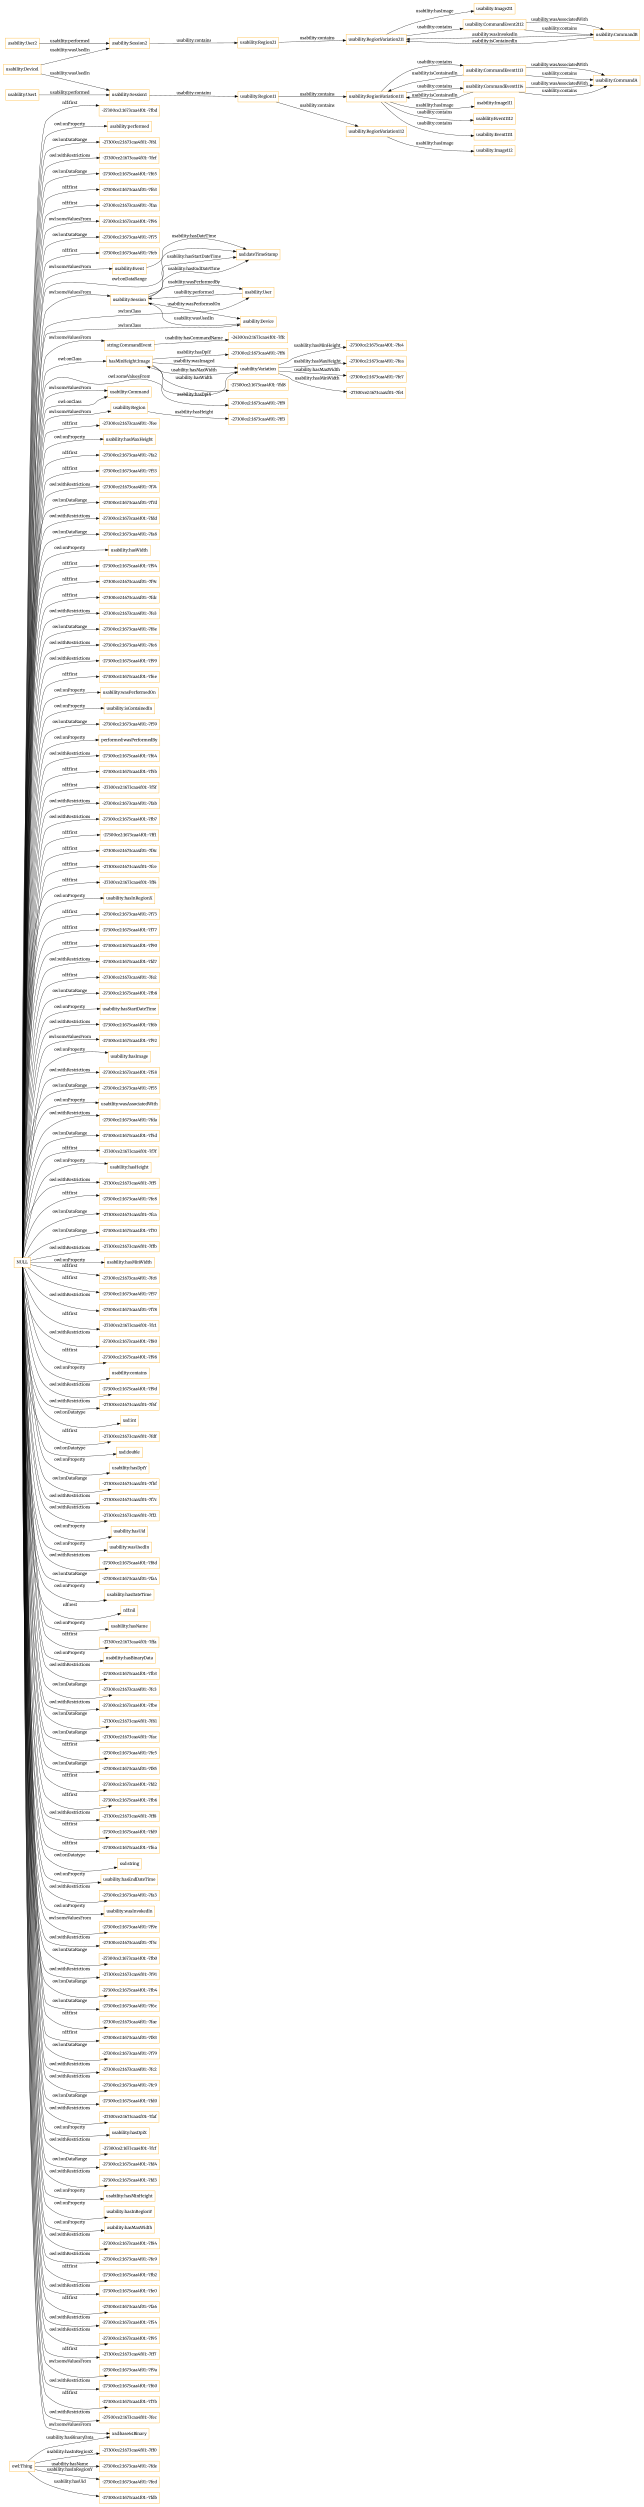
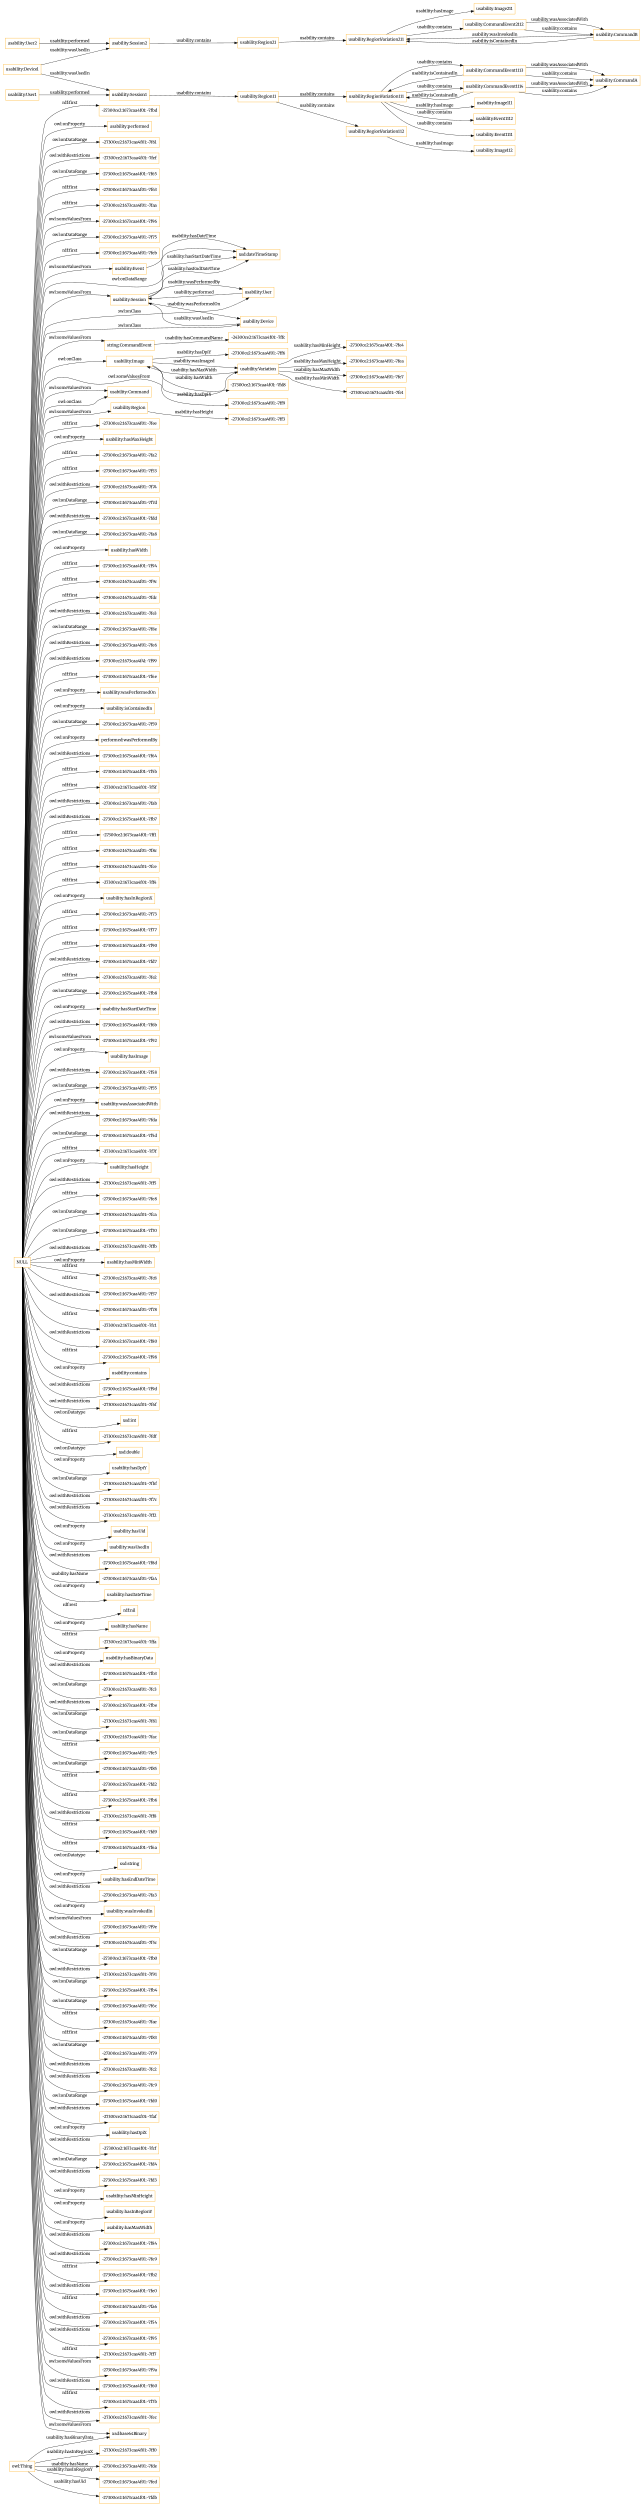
node "hasMinHeight:Image": label "hasMinHeight:Image" -> "usability:Image"
node "-27300ce2:1673caa4f01:-7f99": label "-27300ce2:1673caa4f01:-7f99" -> "-27300ce2:1673caa4f41:-7f99"
edge "NULL" -> "-27300ce2:1673caa4f01:-7fa4": label "owl:onDataRange" -> "usability:hasName"
node "-27500ce2:1673caa4f01:-7fec": label "-27500ce2:1673caa4f01:-7fec" -> "-27300ce2:1673caa4f01:-7fec"
